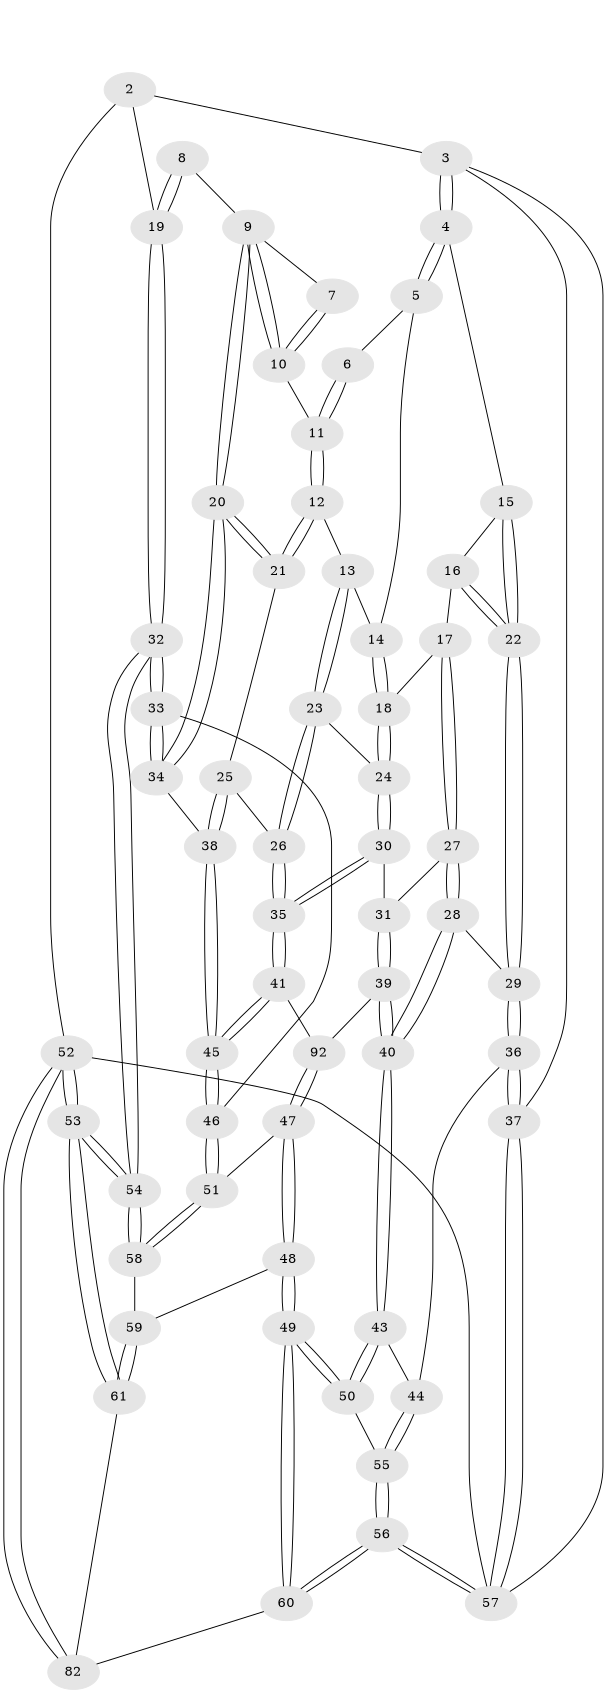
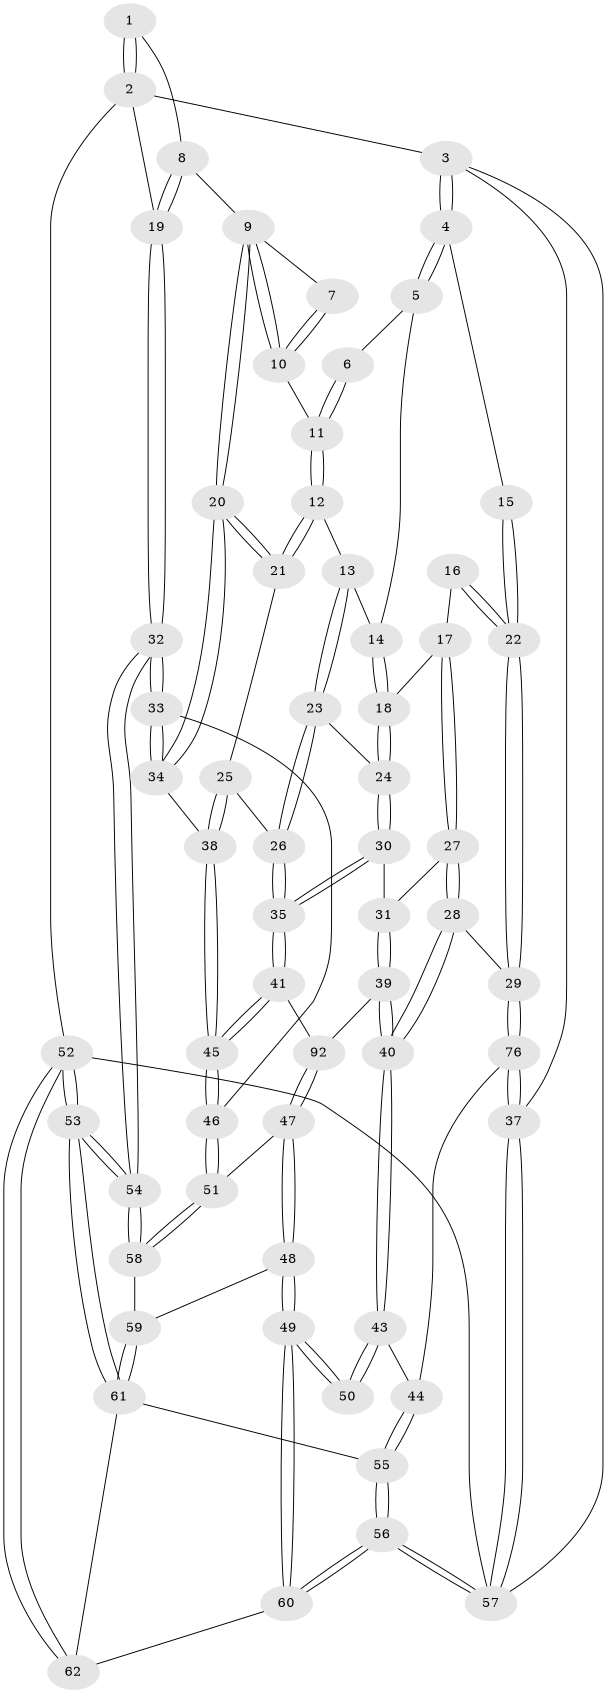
node "1": added
edge "15" -- "16": removed
node "36": label "36" -> "76"
edge "50" -- "55": now "61" -- "55"
node "82": label "82" -> "62"
